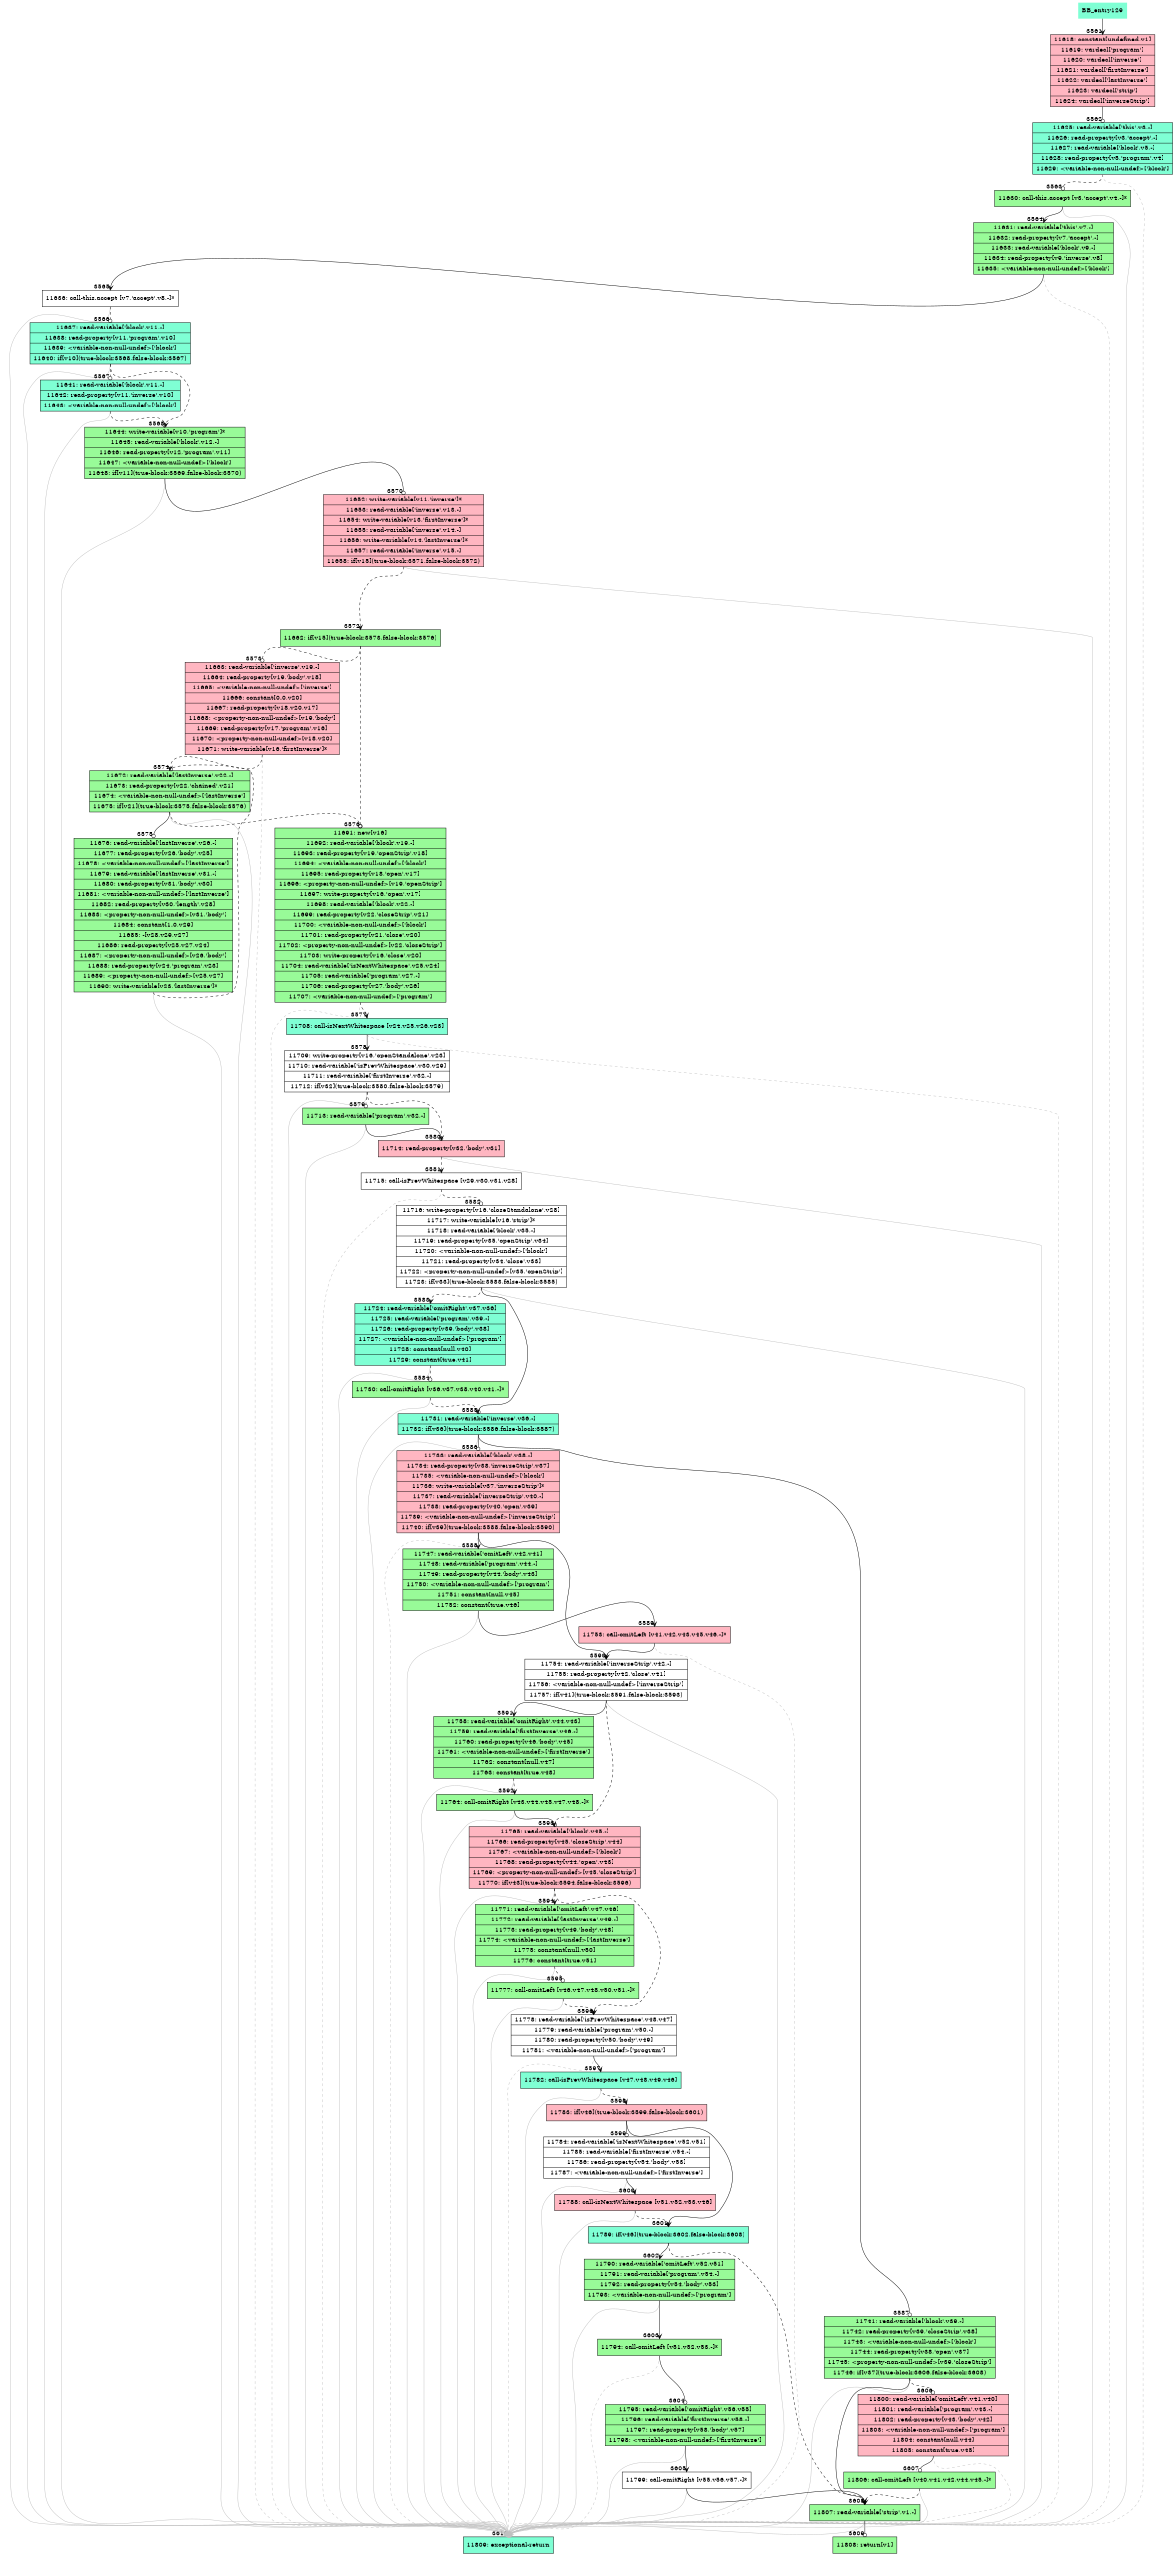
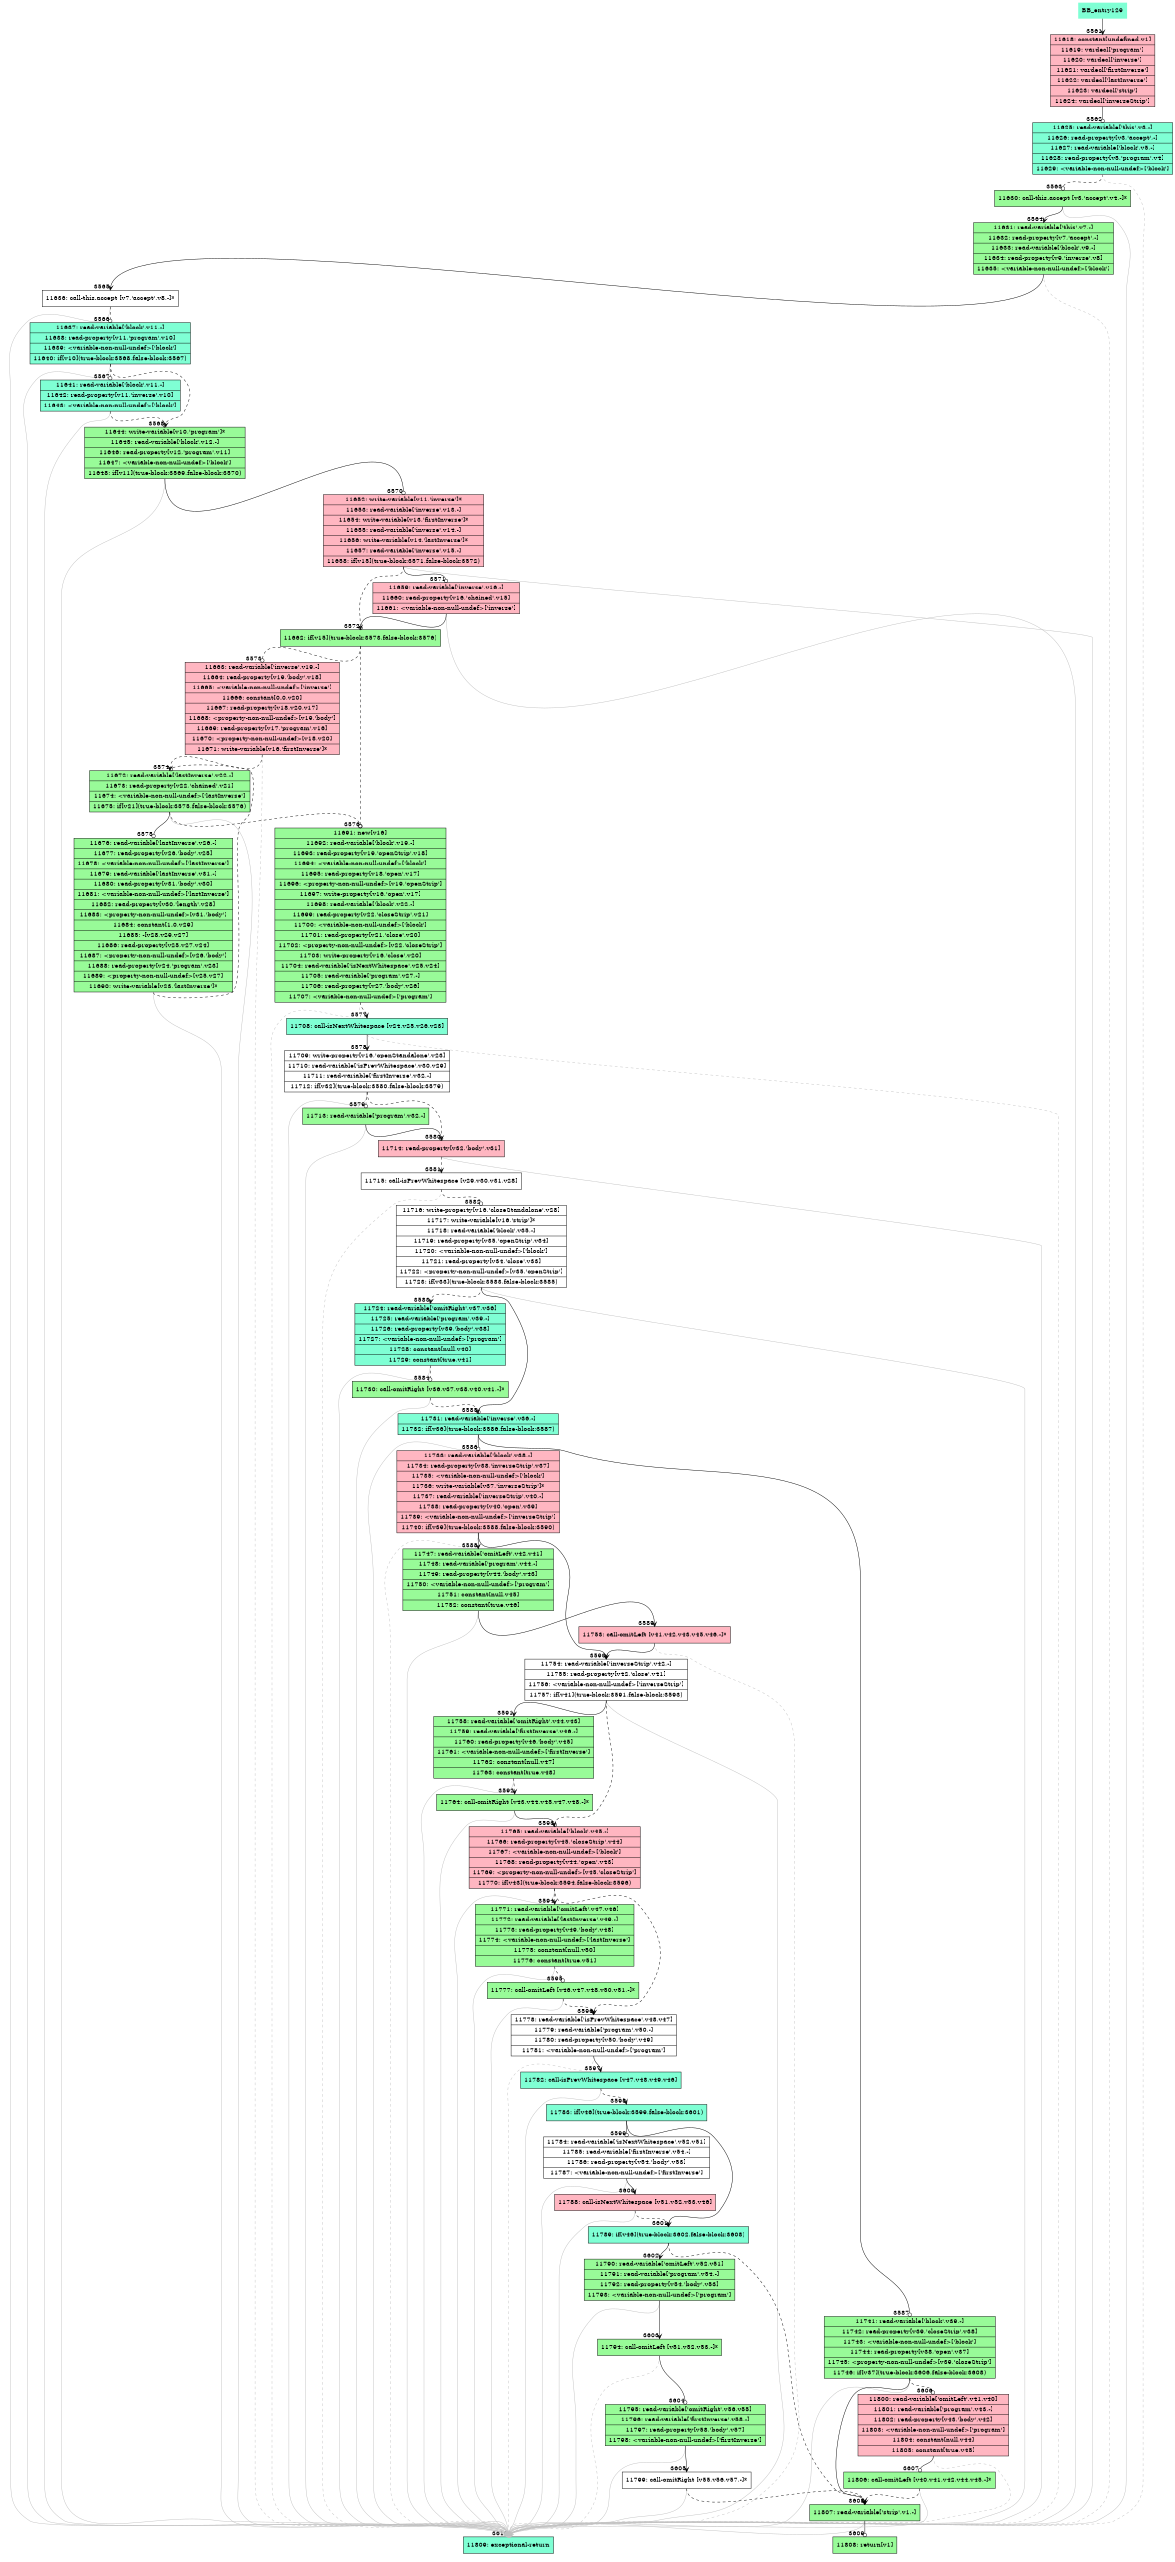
node "11659: read-variable['inverse',v16,-]": added
node "11783: if[v46](true-block:3599,false-block:3601)": fillcolor lightpink -> aquamarine
edge "11799: call-omitRight [v55,v56,v57,-]*" -> "11807: read-variable['strip',v1,-]": style solid -> dashed
